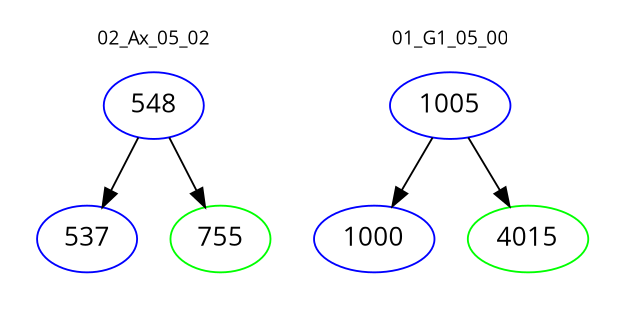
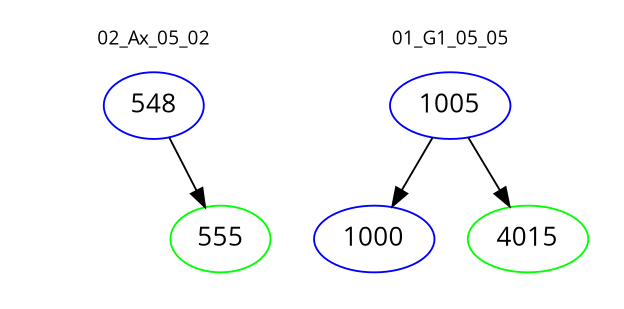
cluster "01_G1_05_00": label "01_G1_05_00" -> "01_G1_05_05"
node "537": removed
node "755": label "755" -> "555"
